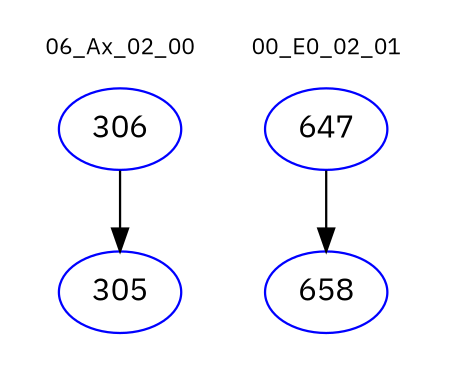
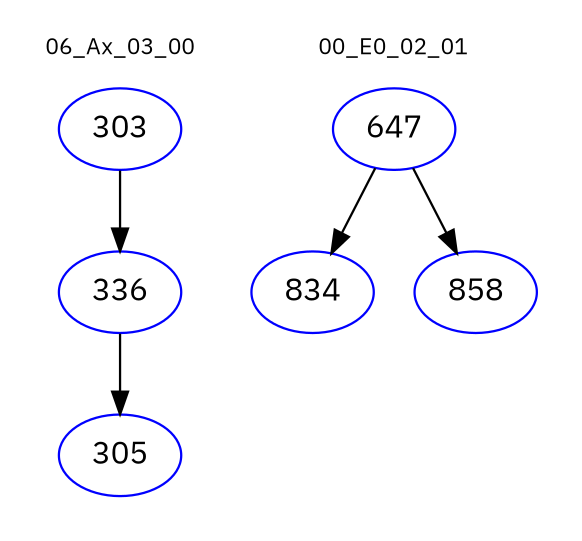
cluster "06_Ax_02_00": label "06_Ax_02_00" -> "06_Ax_03_00"
node "303": added
node "306": label "306" -> "336"
node "834": added
node "658": label "658" -> "858"
